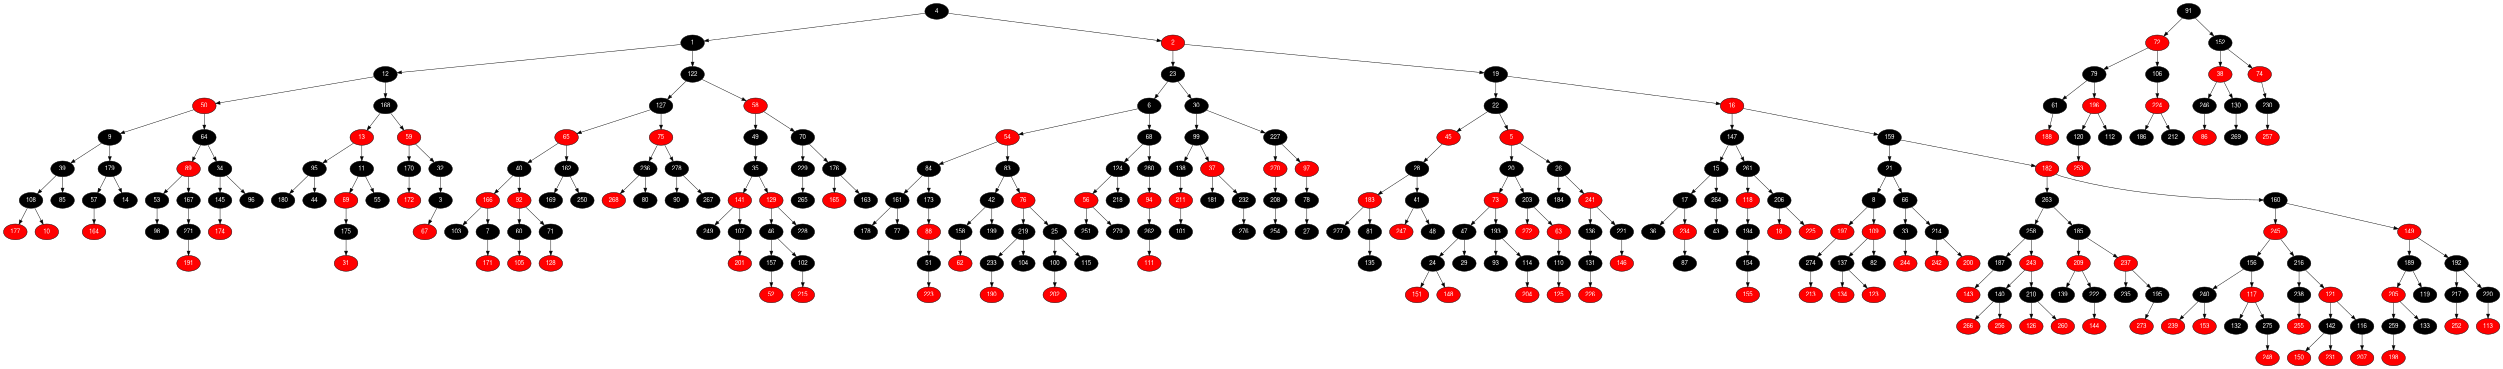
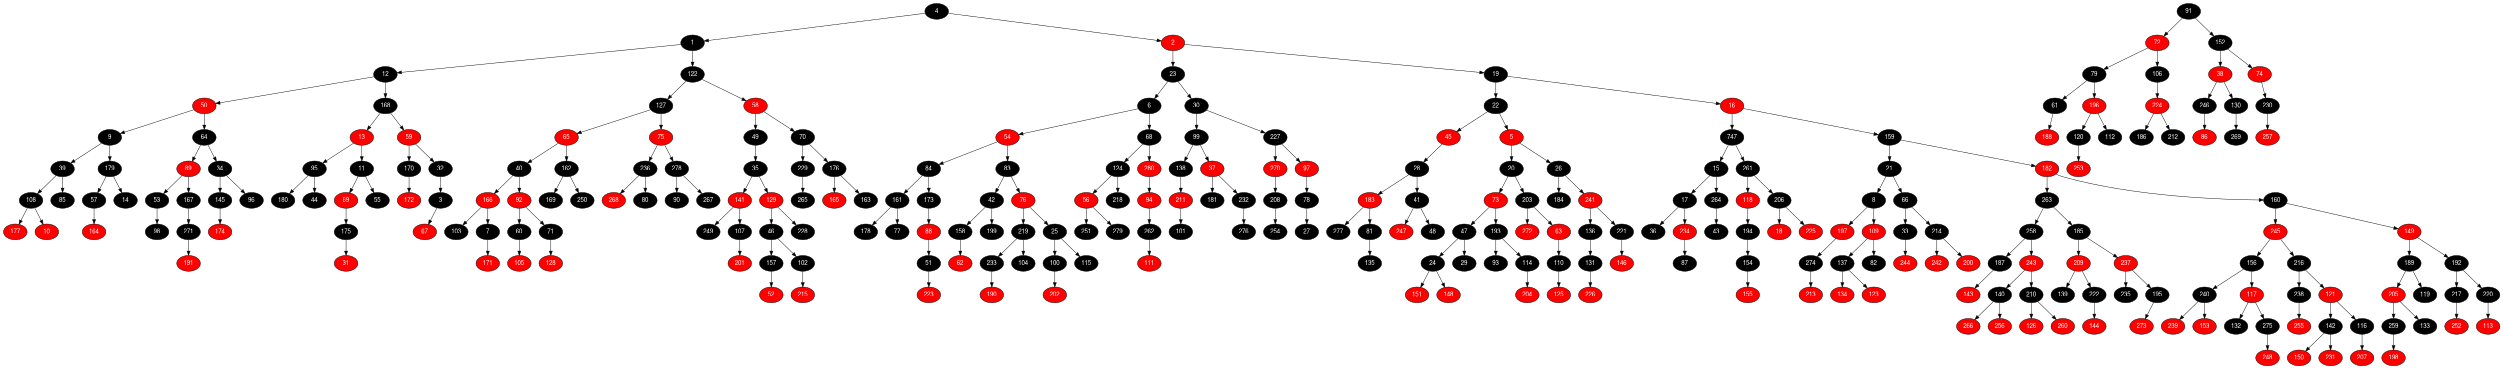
node "147": label "147" -> "747"
node "280": fillcolor black -> red
